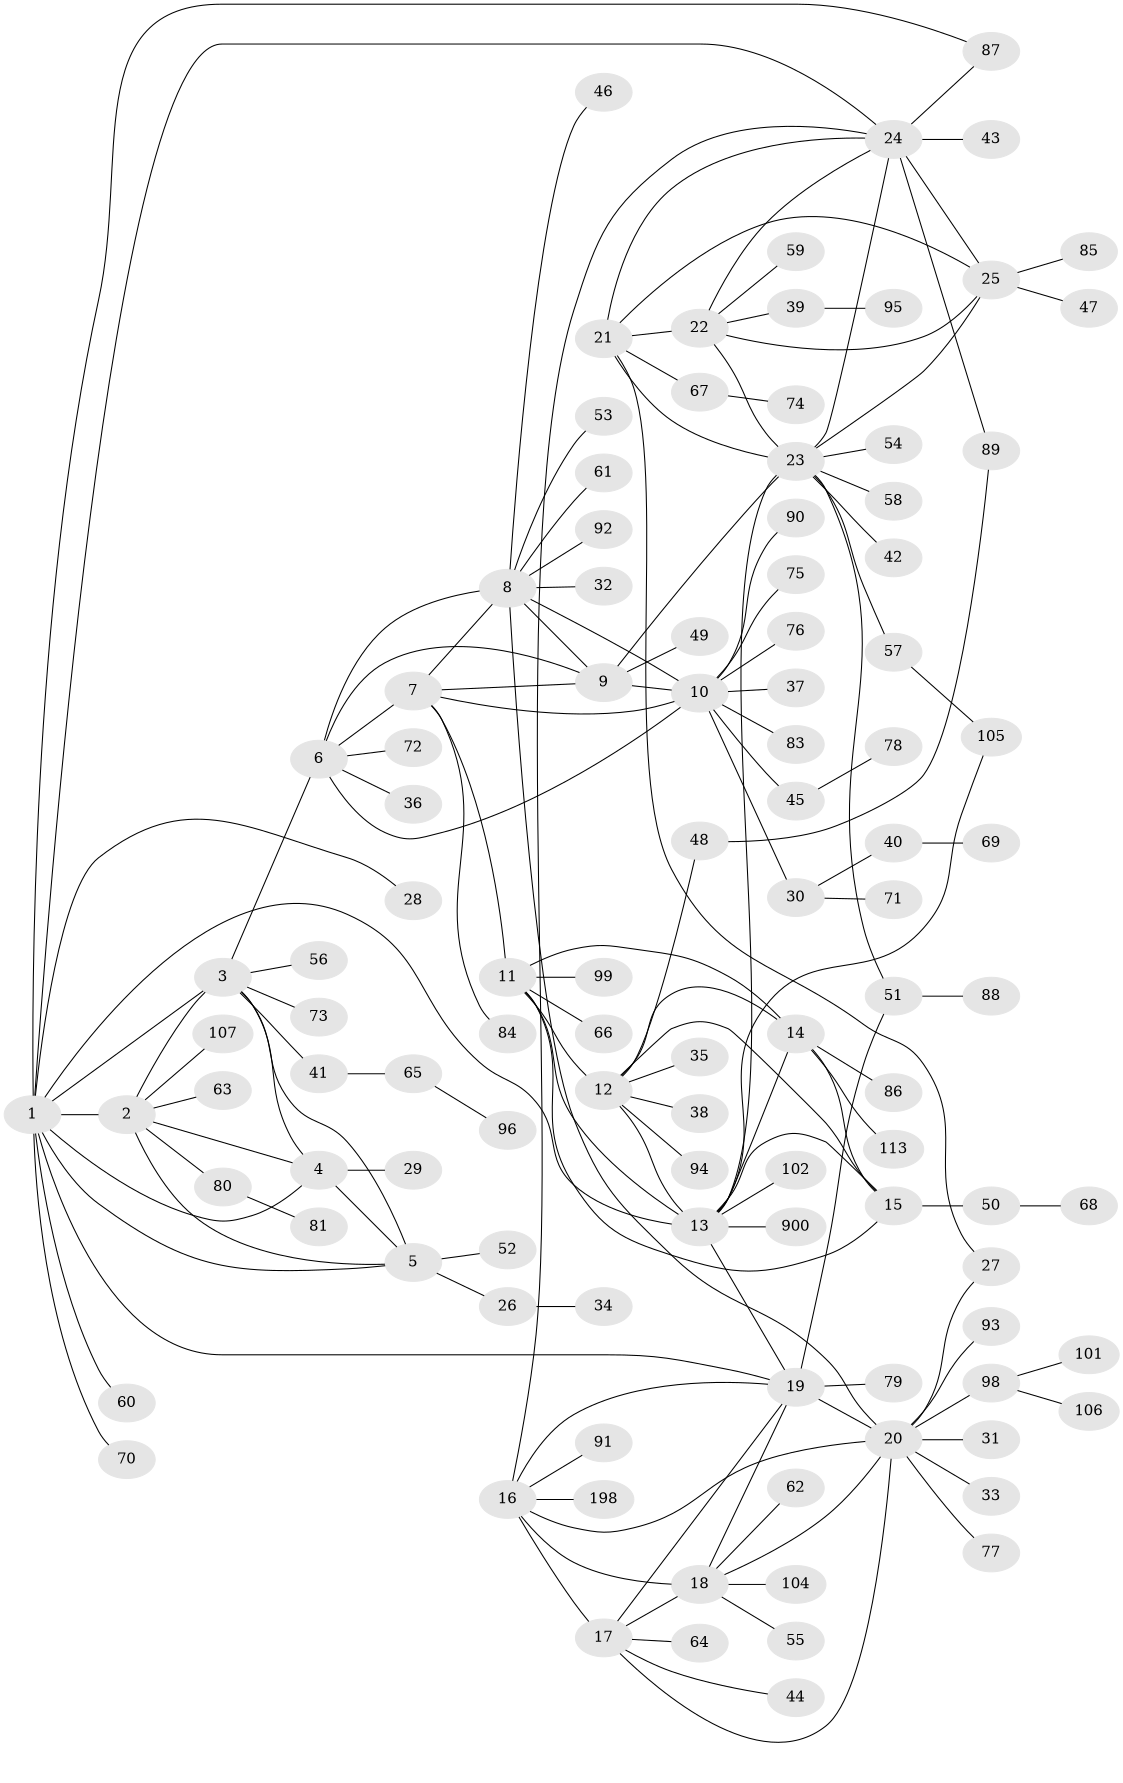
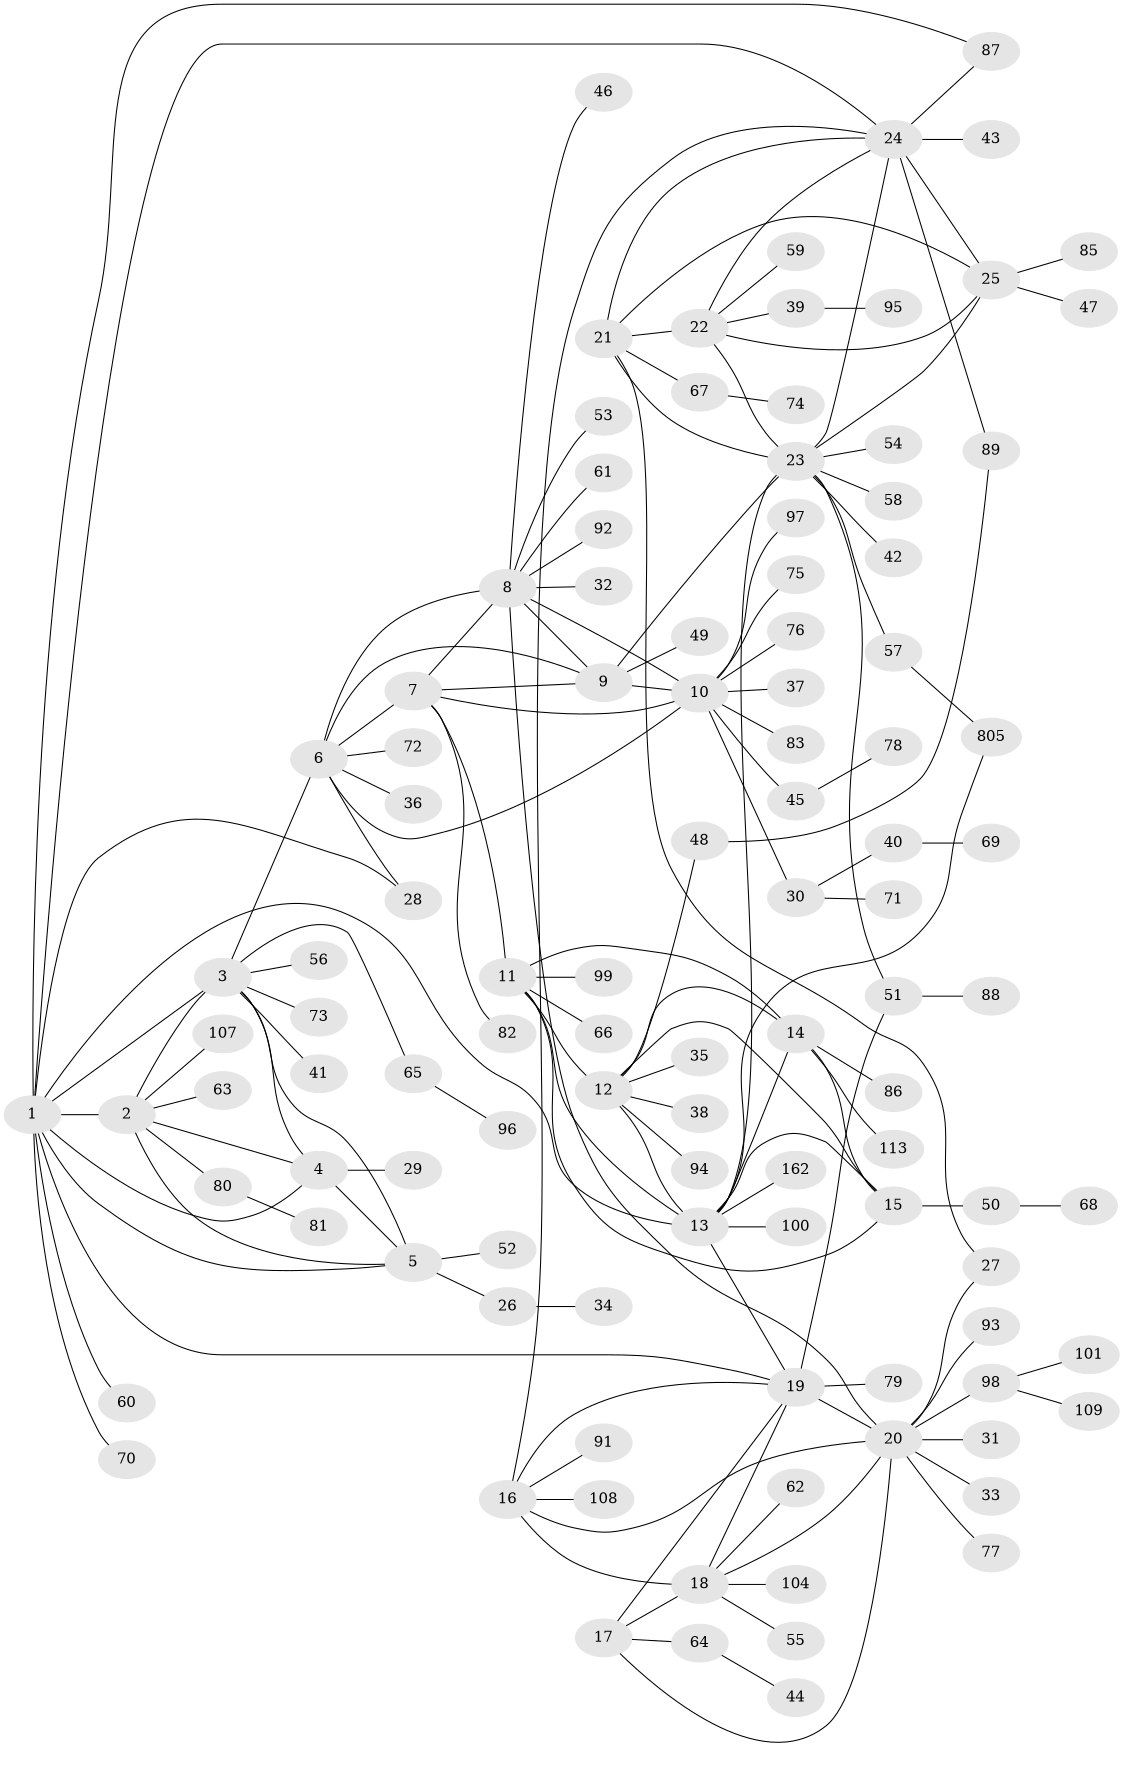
node "90": label "90" -> "97"
node "105": label "105" -> "805"
edge "6" -- "28": added
node "84": label "84" -> "82"
edge "41" -- "65": now "3" -- "65"
node "102": label "102" -> "162"
node "900": label "900" -> "100"
node "106": label "106" -> "109"
node "198": label "198" -> "108"
edge "16" -- "17": removed
edge "17" -- "44": now "64" -- "44"
